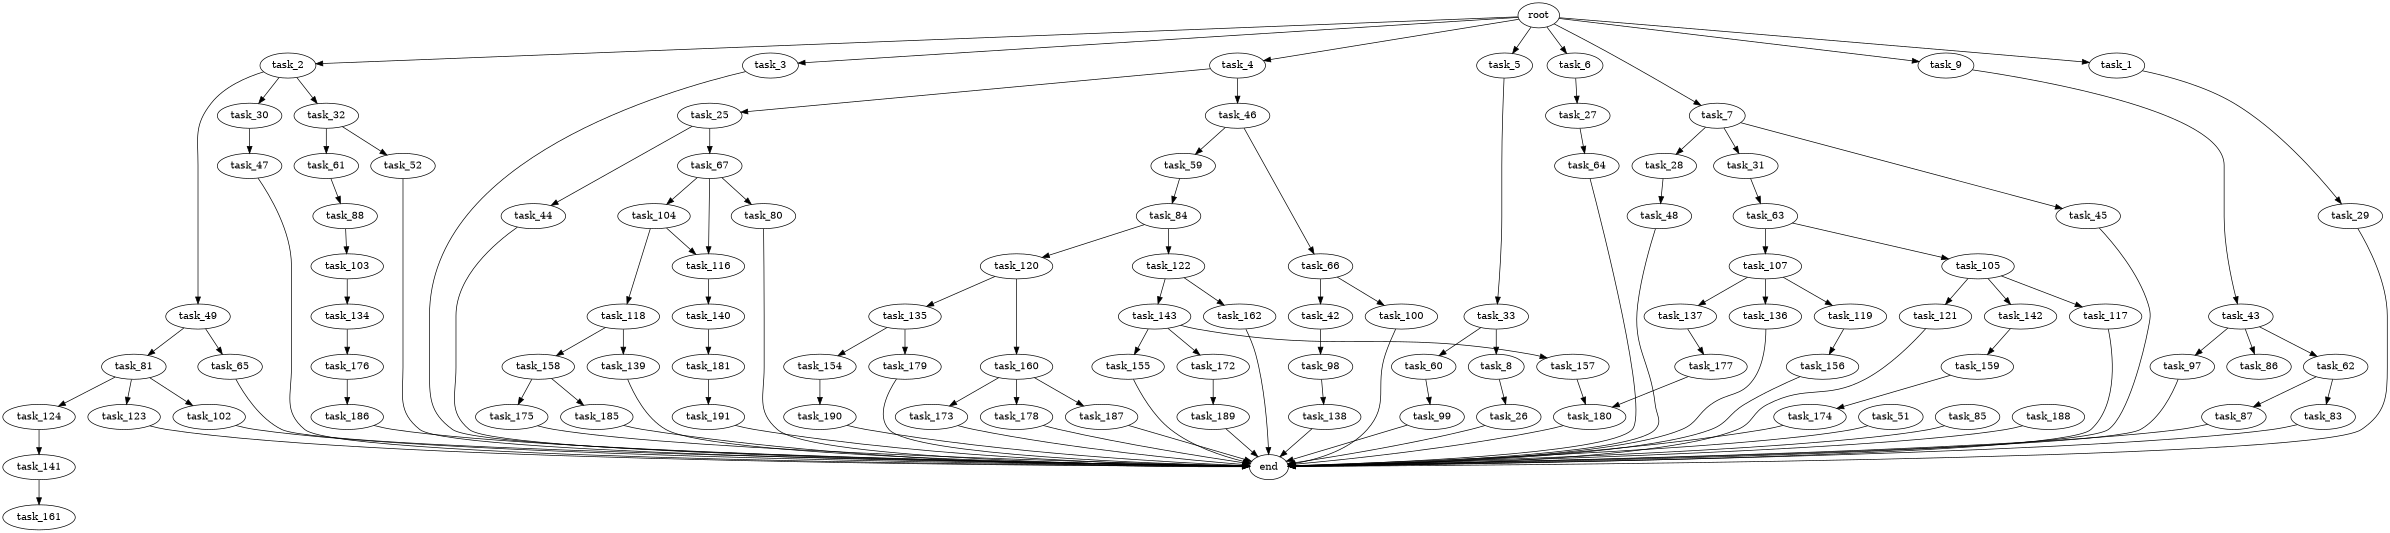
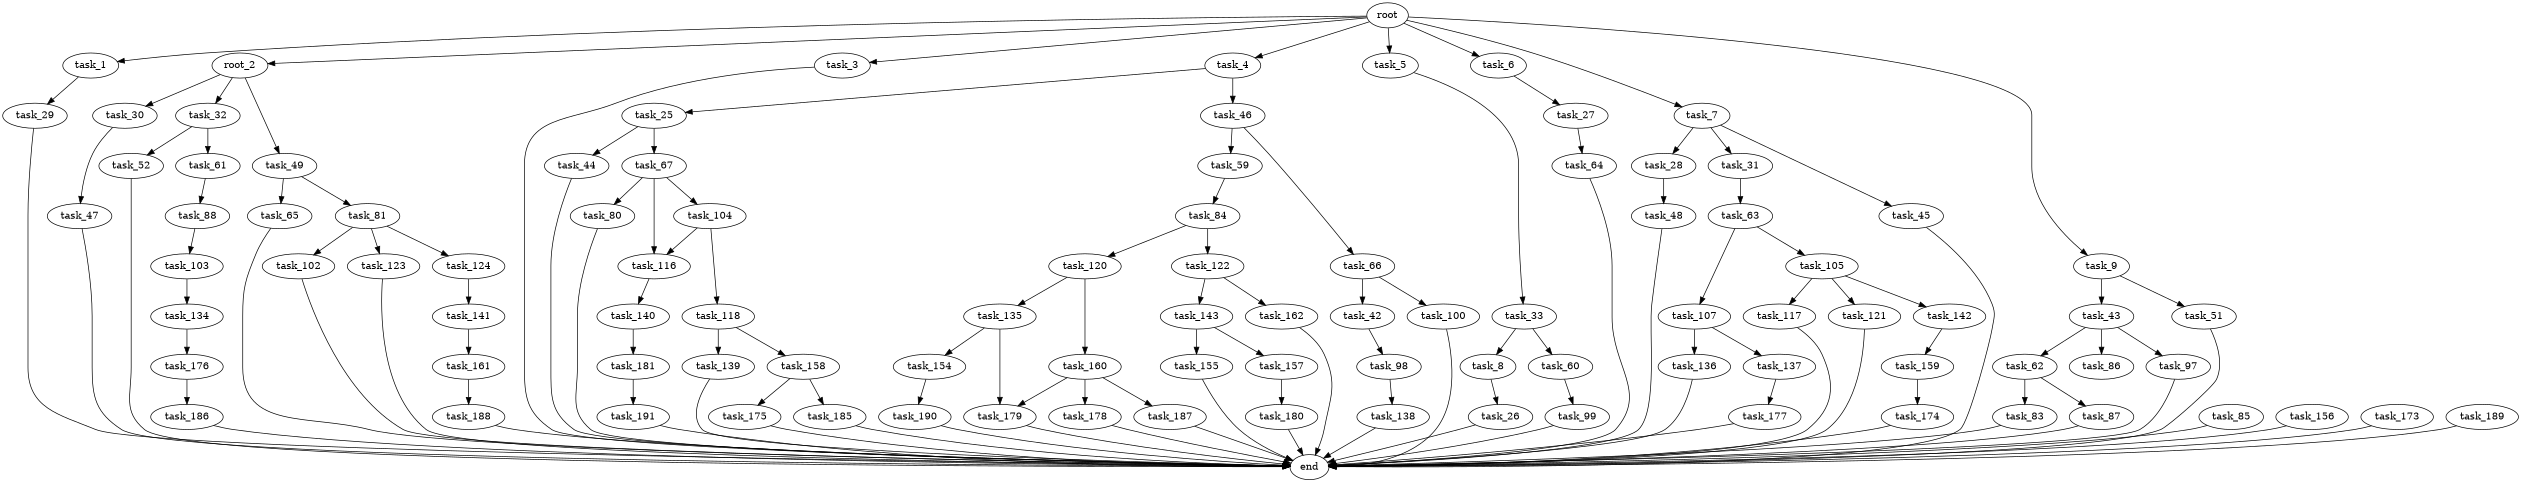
node "task_2": label "task_2" -> "root_2"
edge "task_9" -> "task_51": added
node "task_119": removed
node "task_172": removed
edge "task_161" -> "task_188": added
edge "task_177" -> "task_180": now "task_177" -> "end"
edge "task_160" -> "task_173": now "task_160" -> "task_179"
